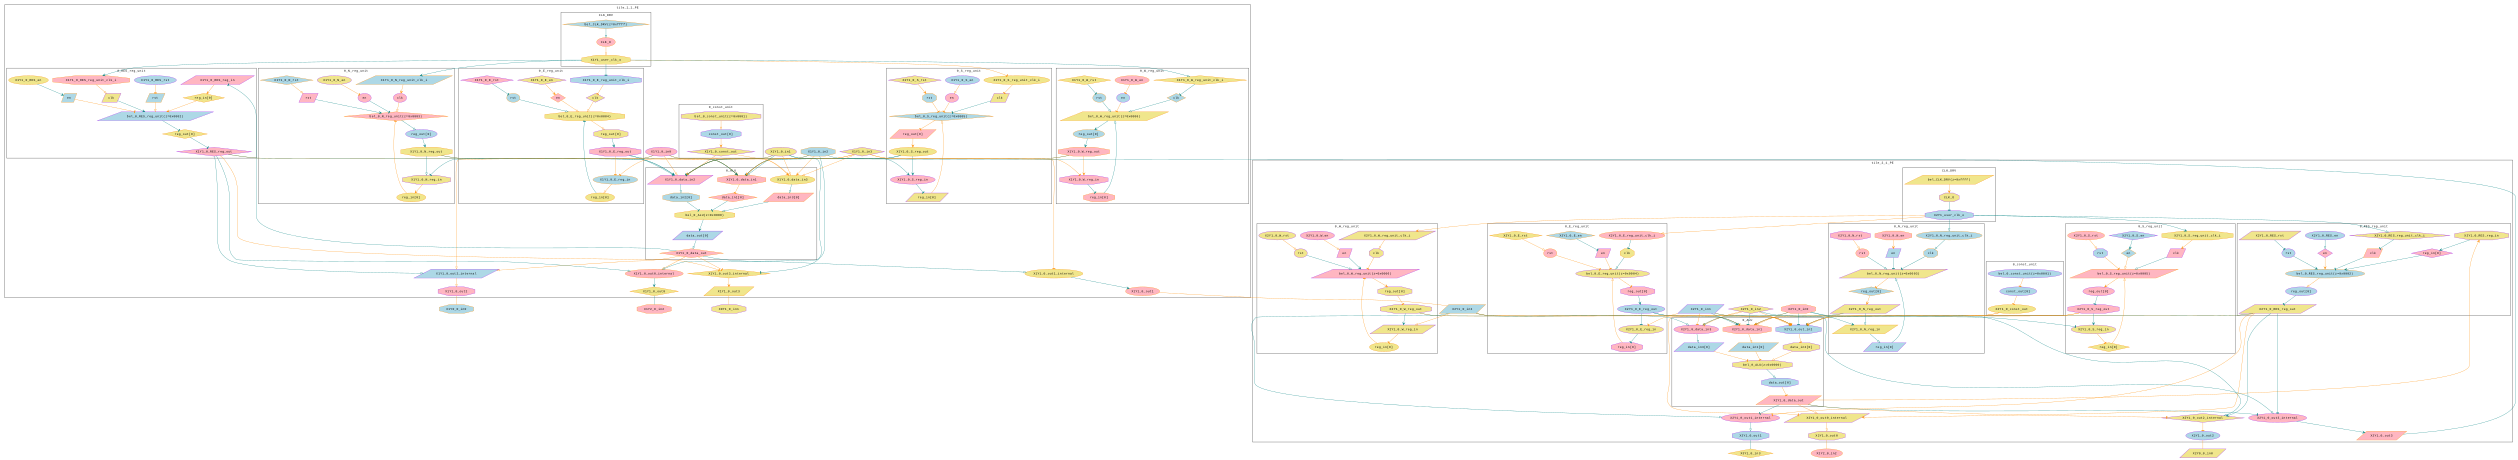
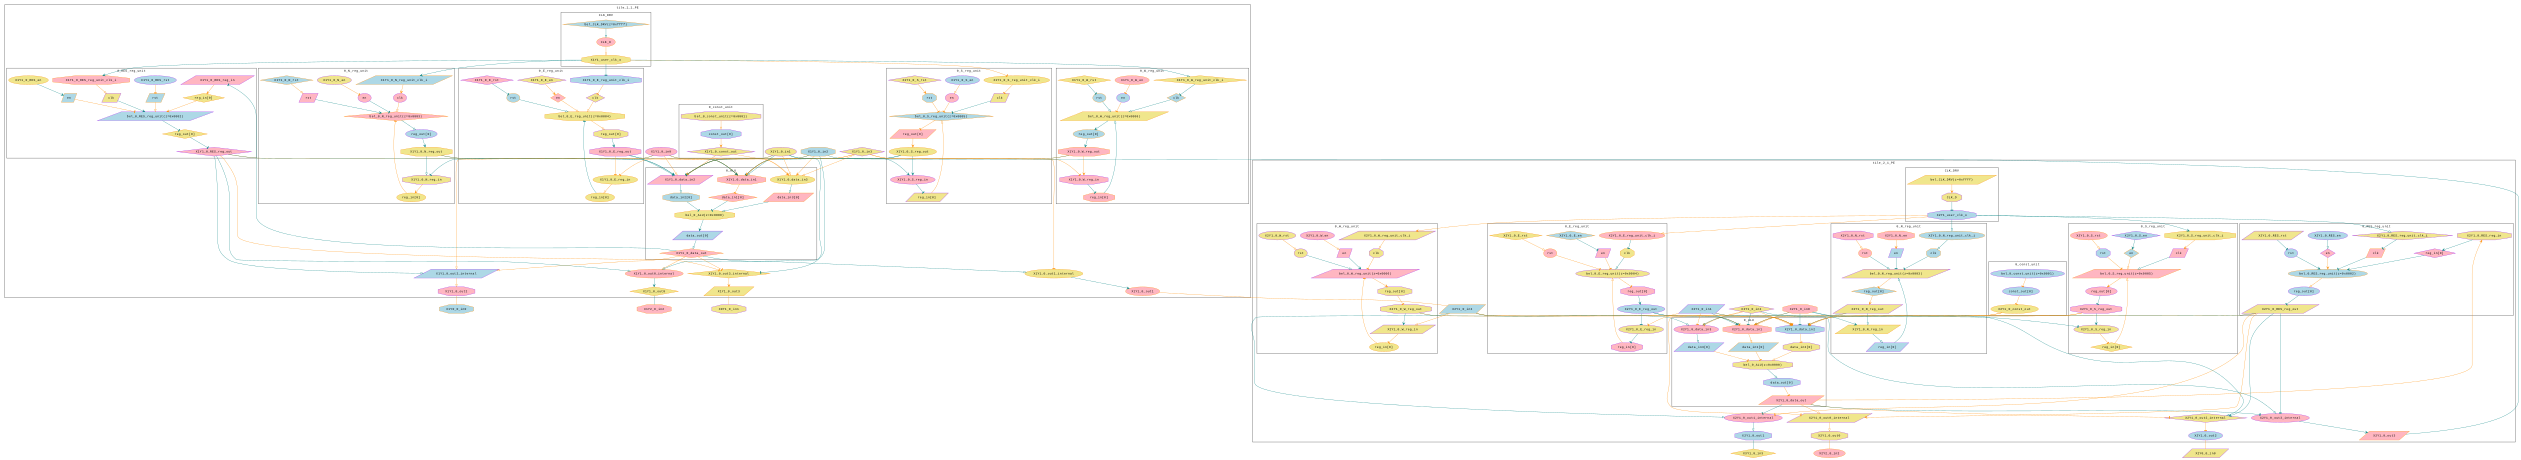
node "X1Y1_0_E_reg_in": fillcolor lightblue -> khaki
node "X2Y1_0_out_in2": label "X2Y1_0_out_in2" -> "X2Y1_0_data_in2"
